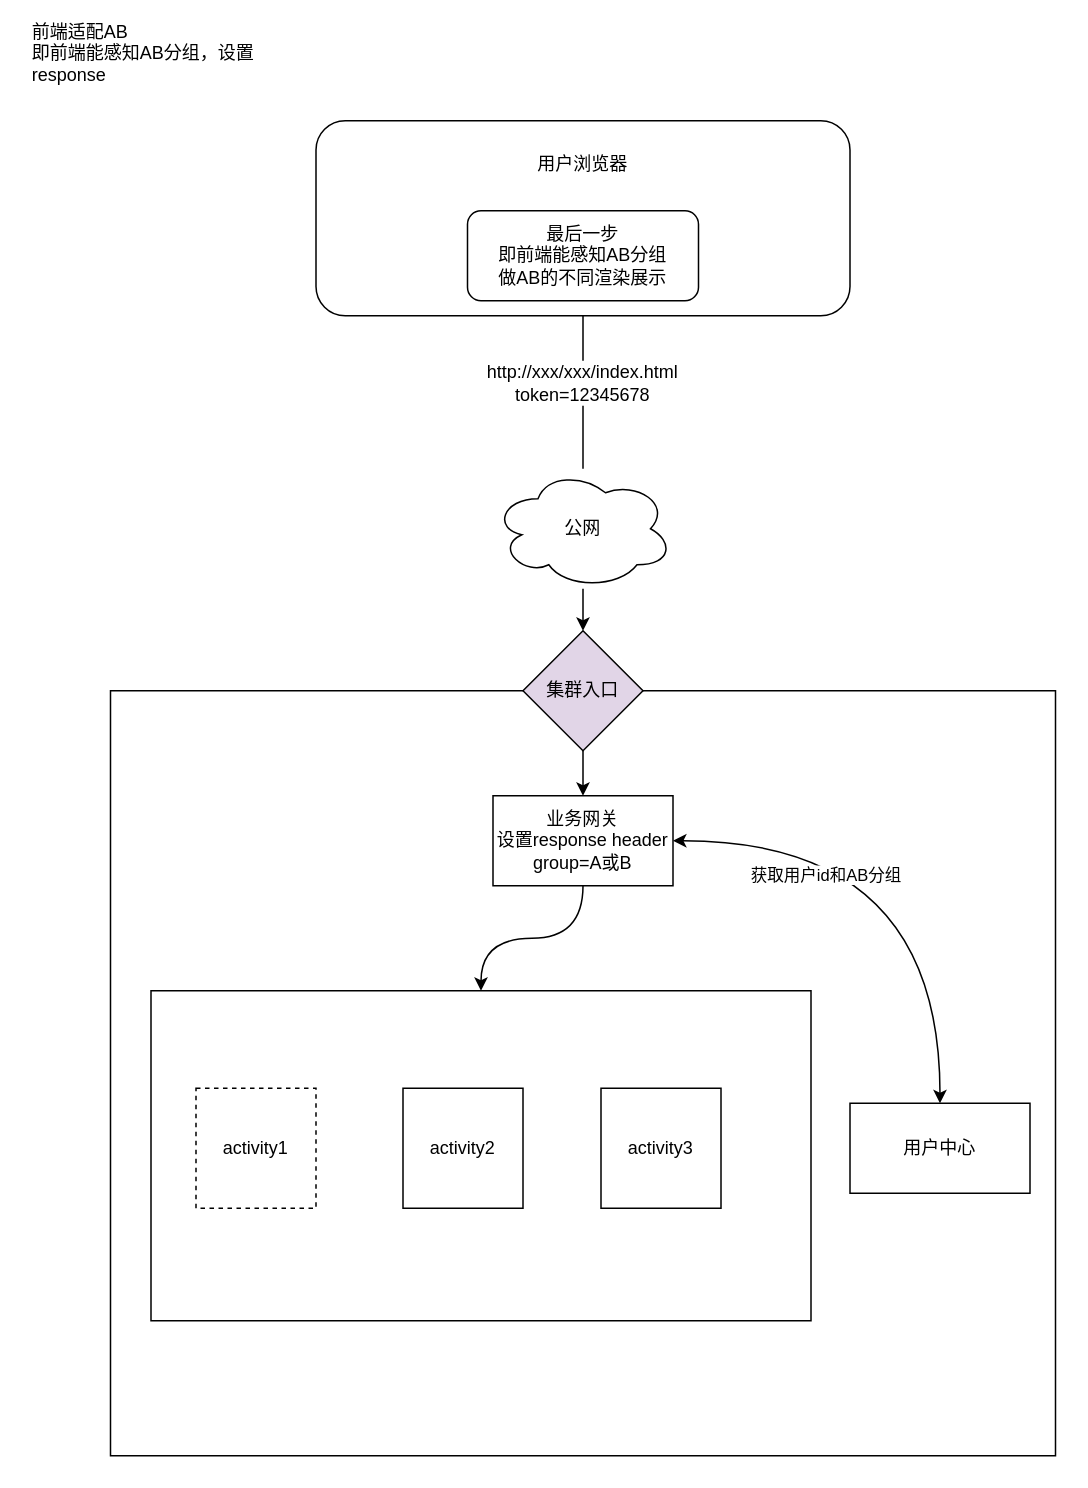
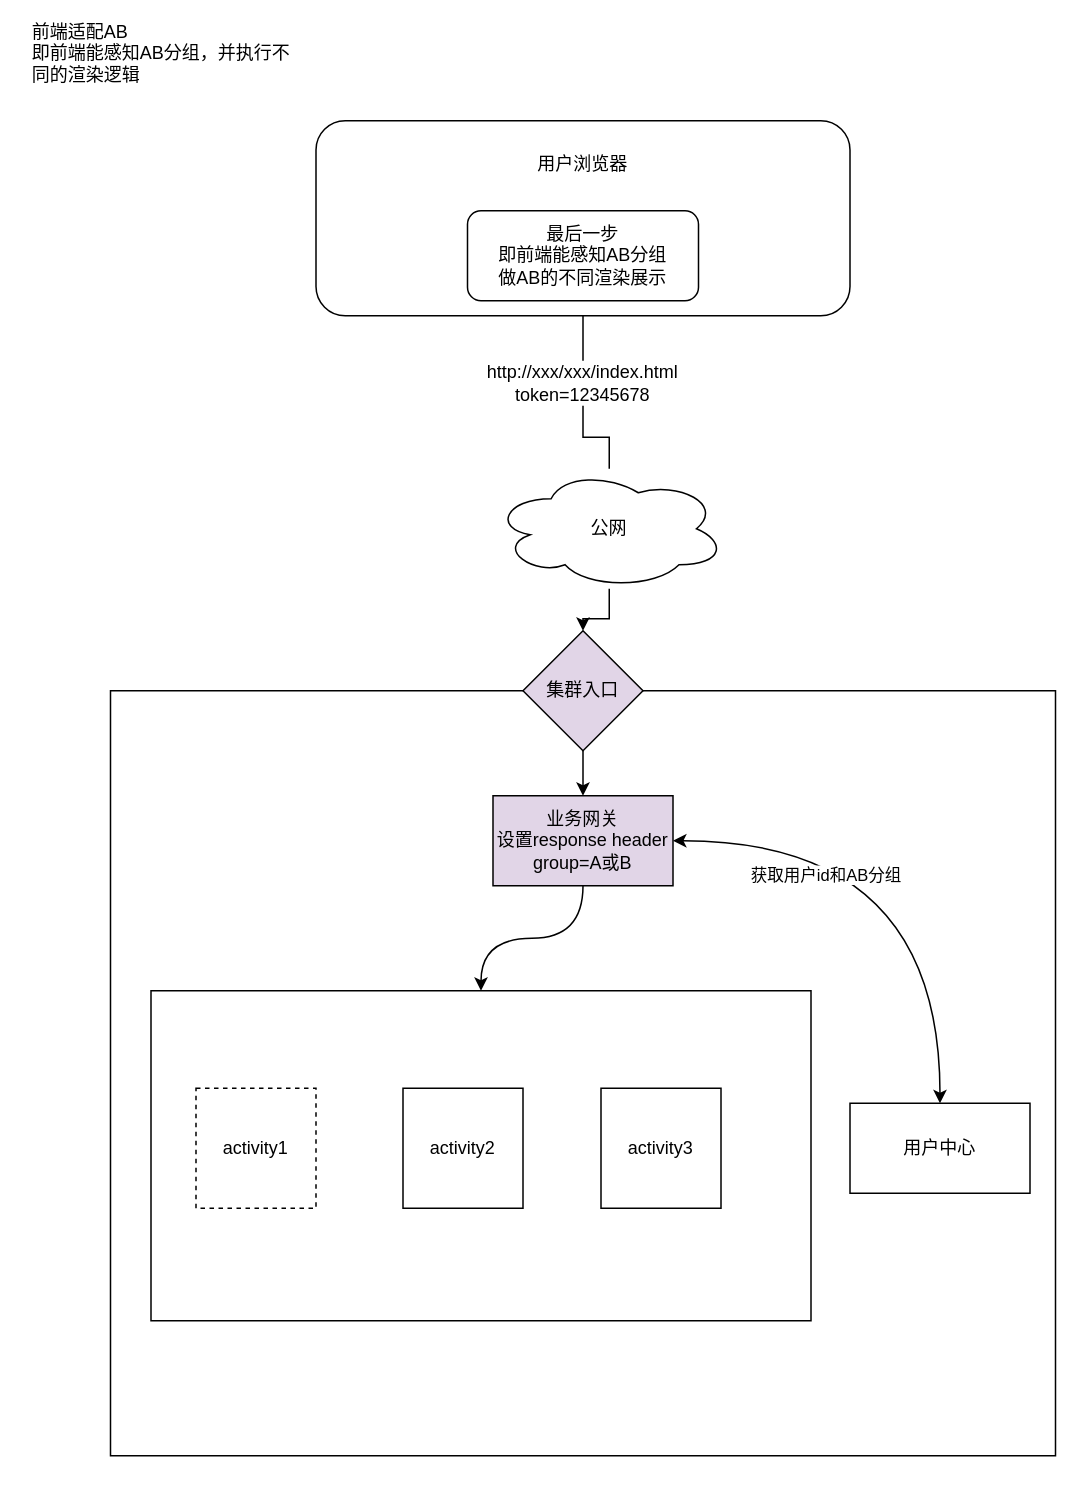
node "前端适配AB 即前端能感知AB分组，设置response": label "前端适配AB 即前端能感知AB分组，设置response" -> "前端适配AB 即前端能感知AB分组，并执行不同的渲染逻辑"
node "公网": size 180x120 -> 233x120
node "业务网关 设置response header group=A或B": fillcolor #ffffff -> #e1d5e7
